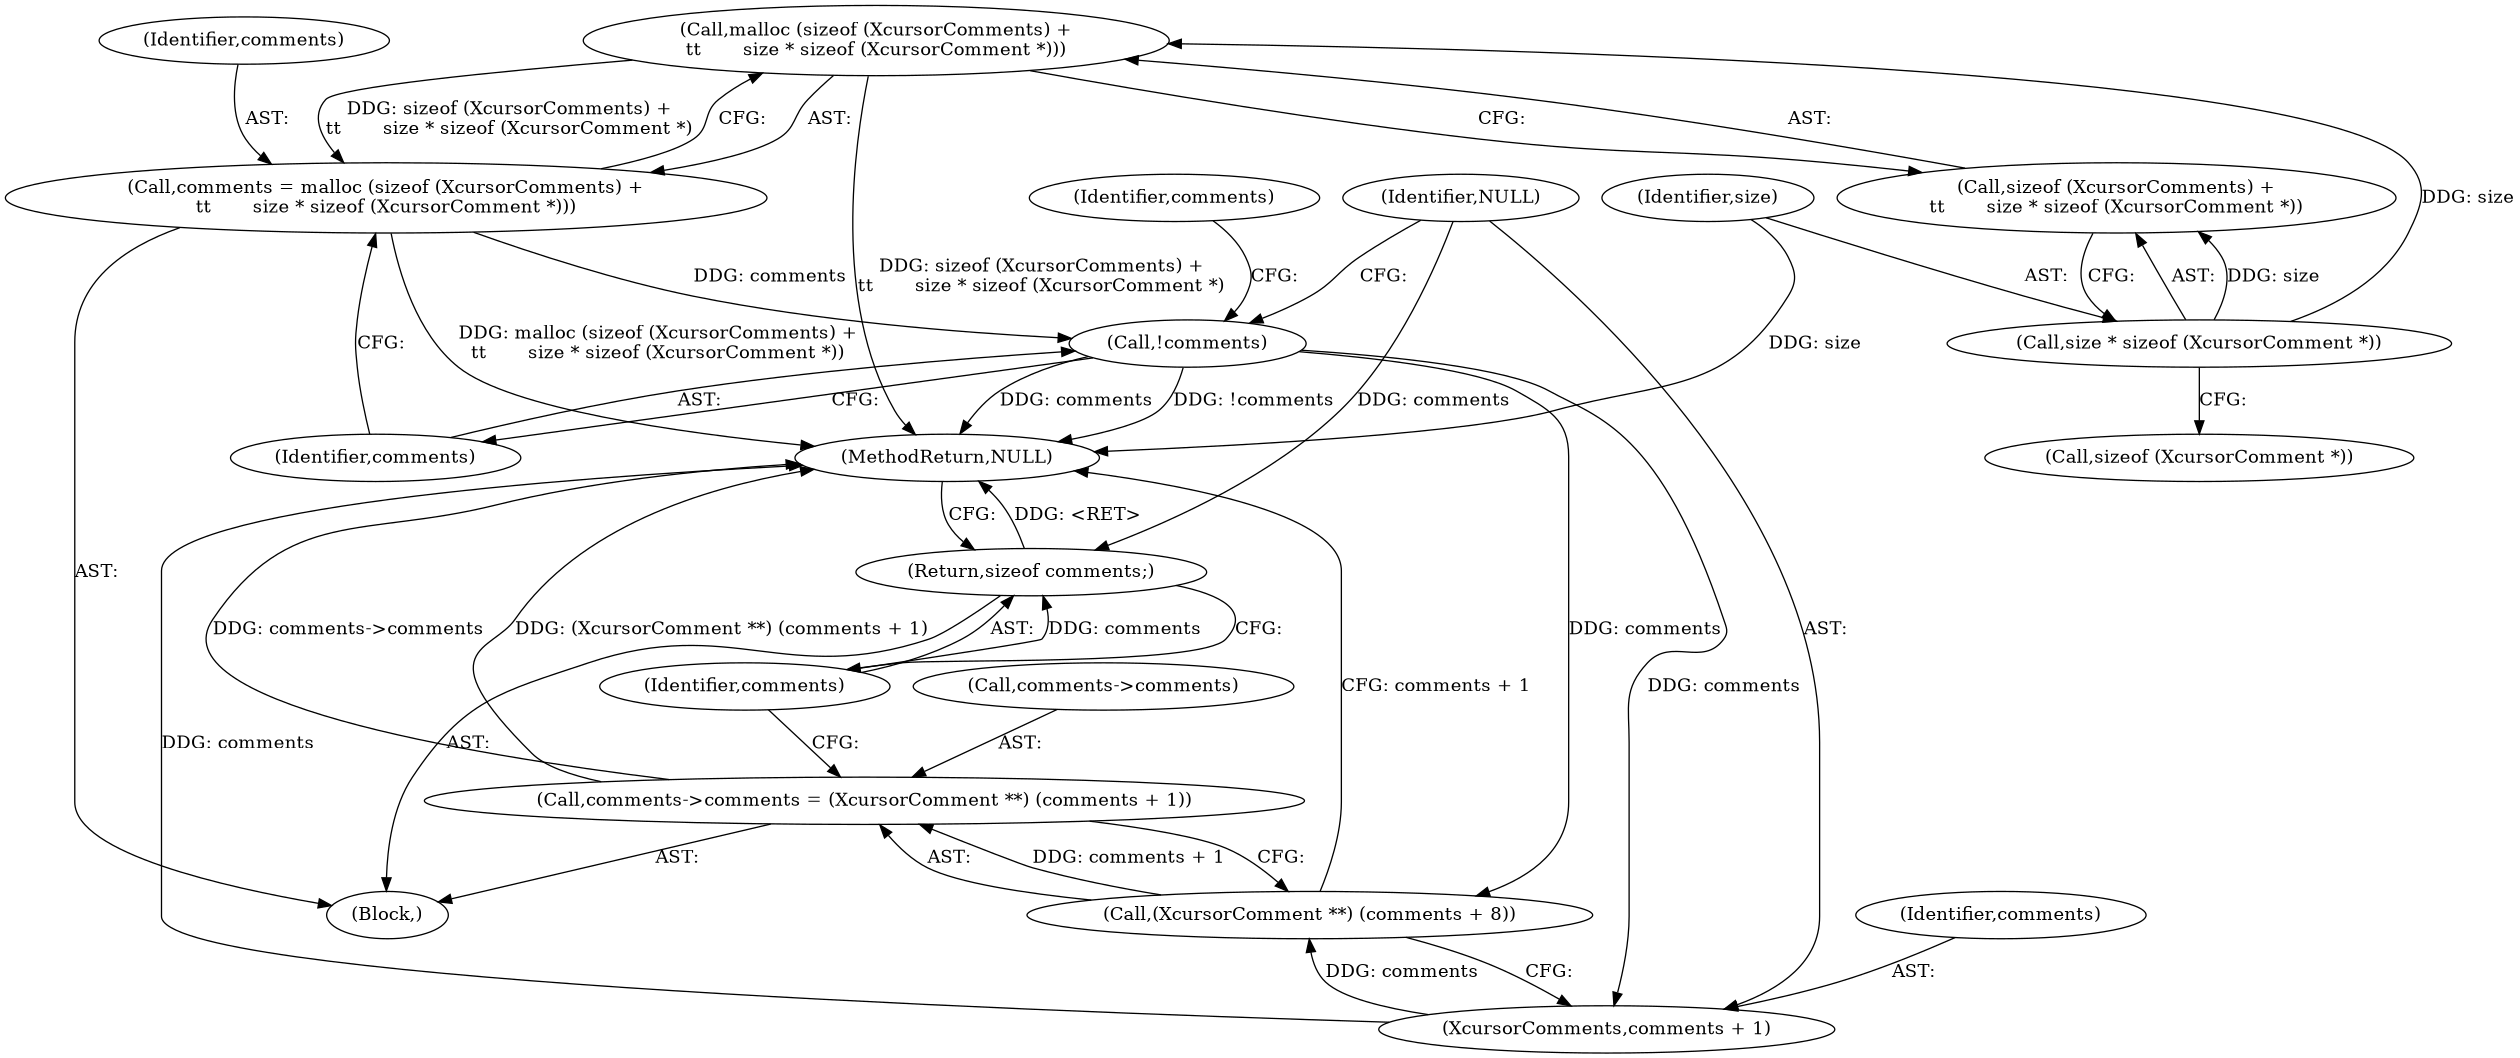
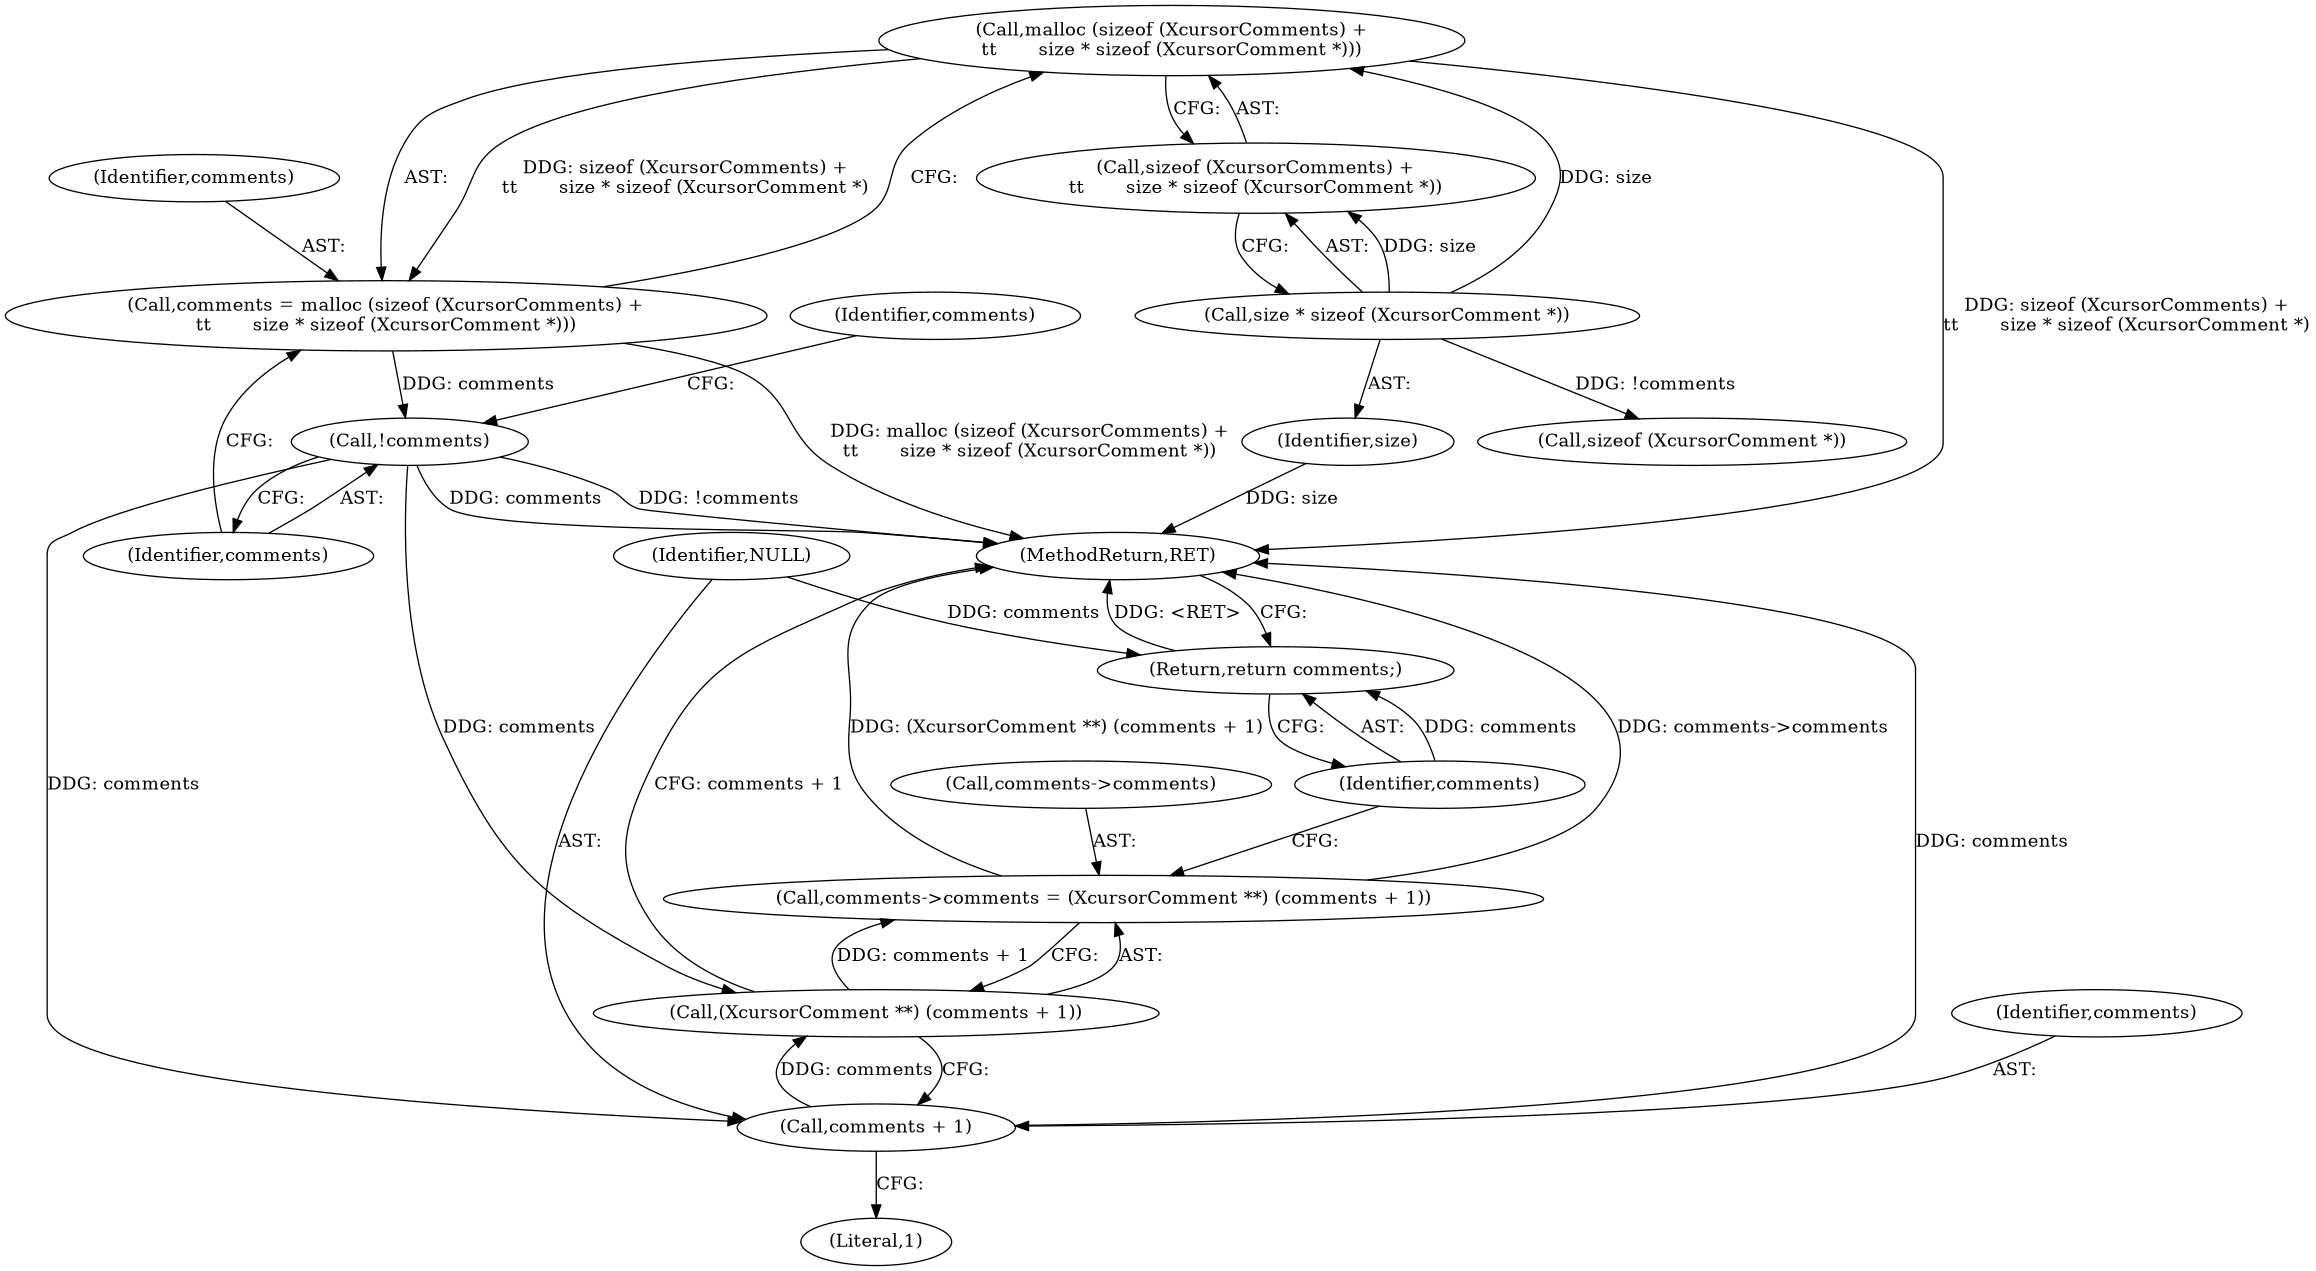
edge "(Identifier,size)" -> "(Call,size * sizeof (XcursorComment *))": reversed
edge "(Identifier,NULL)" -> "(Call,!comments)": removed, label "CFG:"
edge "(Call,size * sizeof (XcursorComment *))" -> "(Call,sizeof (XcursorComment *))": label "CFG: " -> "DDG: !comments"
node "(MethodReturn,NULL)": label "(MethodReturn,NULL)" -> "(MethodReturn,RET)"
node "(Return,sizeof comments;)": label "(Return,sizeof comments;)" -> "(Return,return comments;)"
node "(Block,)": removed
node "(Call,(XcursorComment **) (comments + 8))": label "(Call,(XcursorComment **) (comments + 8))" -> "(Call,(XcursorComment **) (comments + 1))"
node "(XcursorComments,comments + 1)": label "(XcursorComments,comments + 1)" -> "(Call,comments + 1)"
node "(Literal,1)": added
